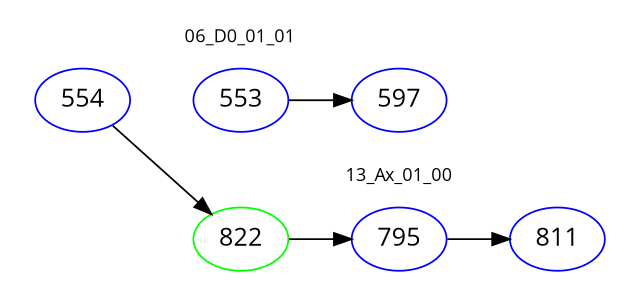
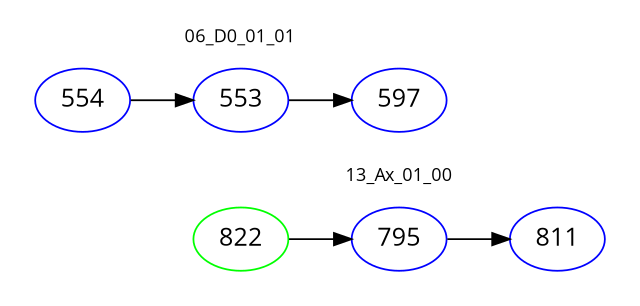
edge "554" -> "822": now "554" -> "553"
